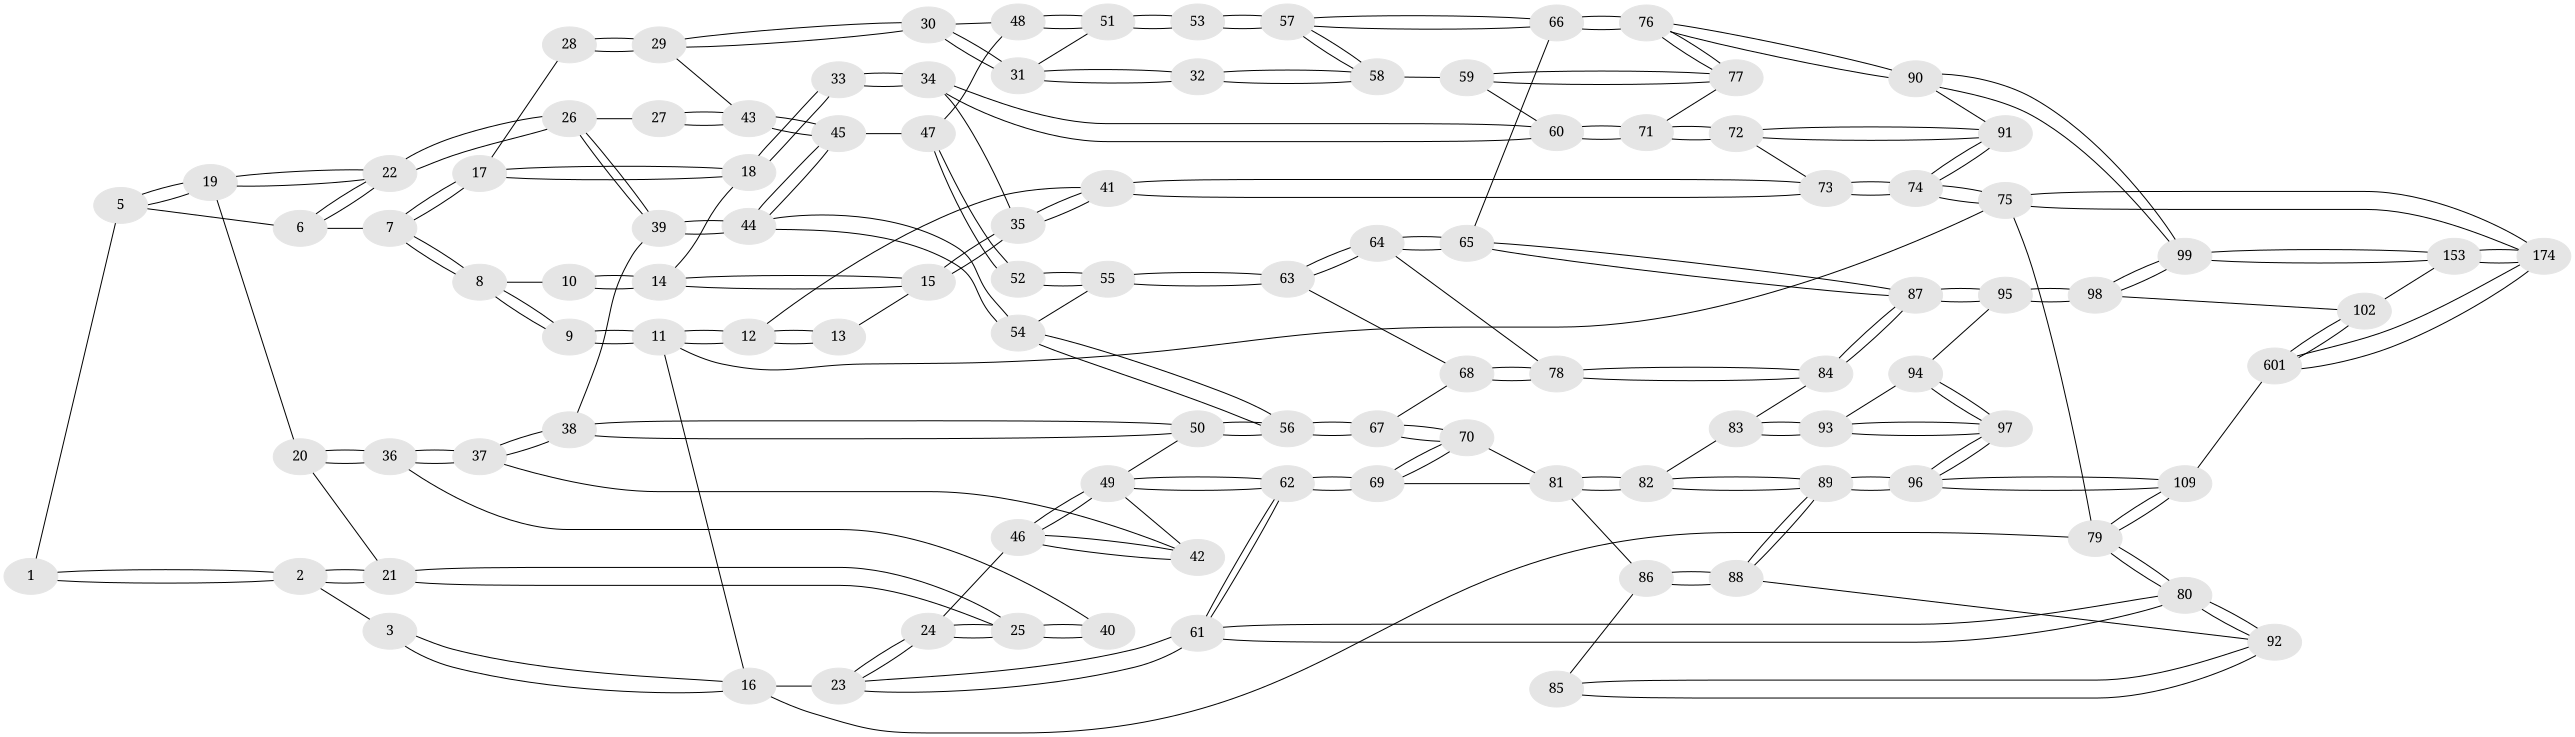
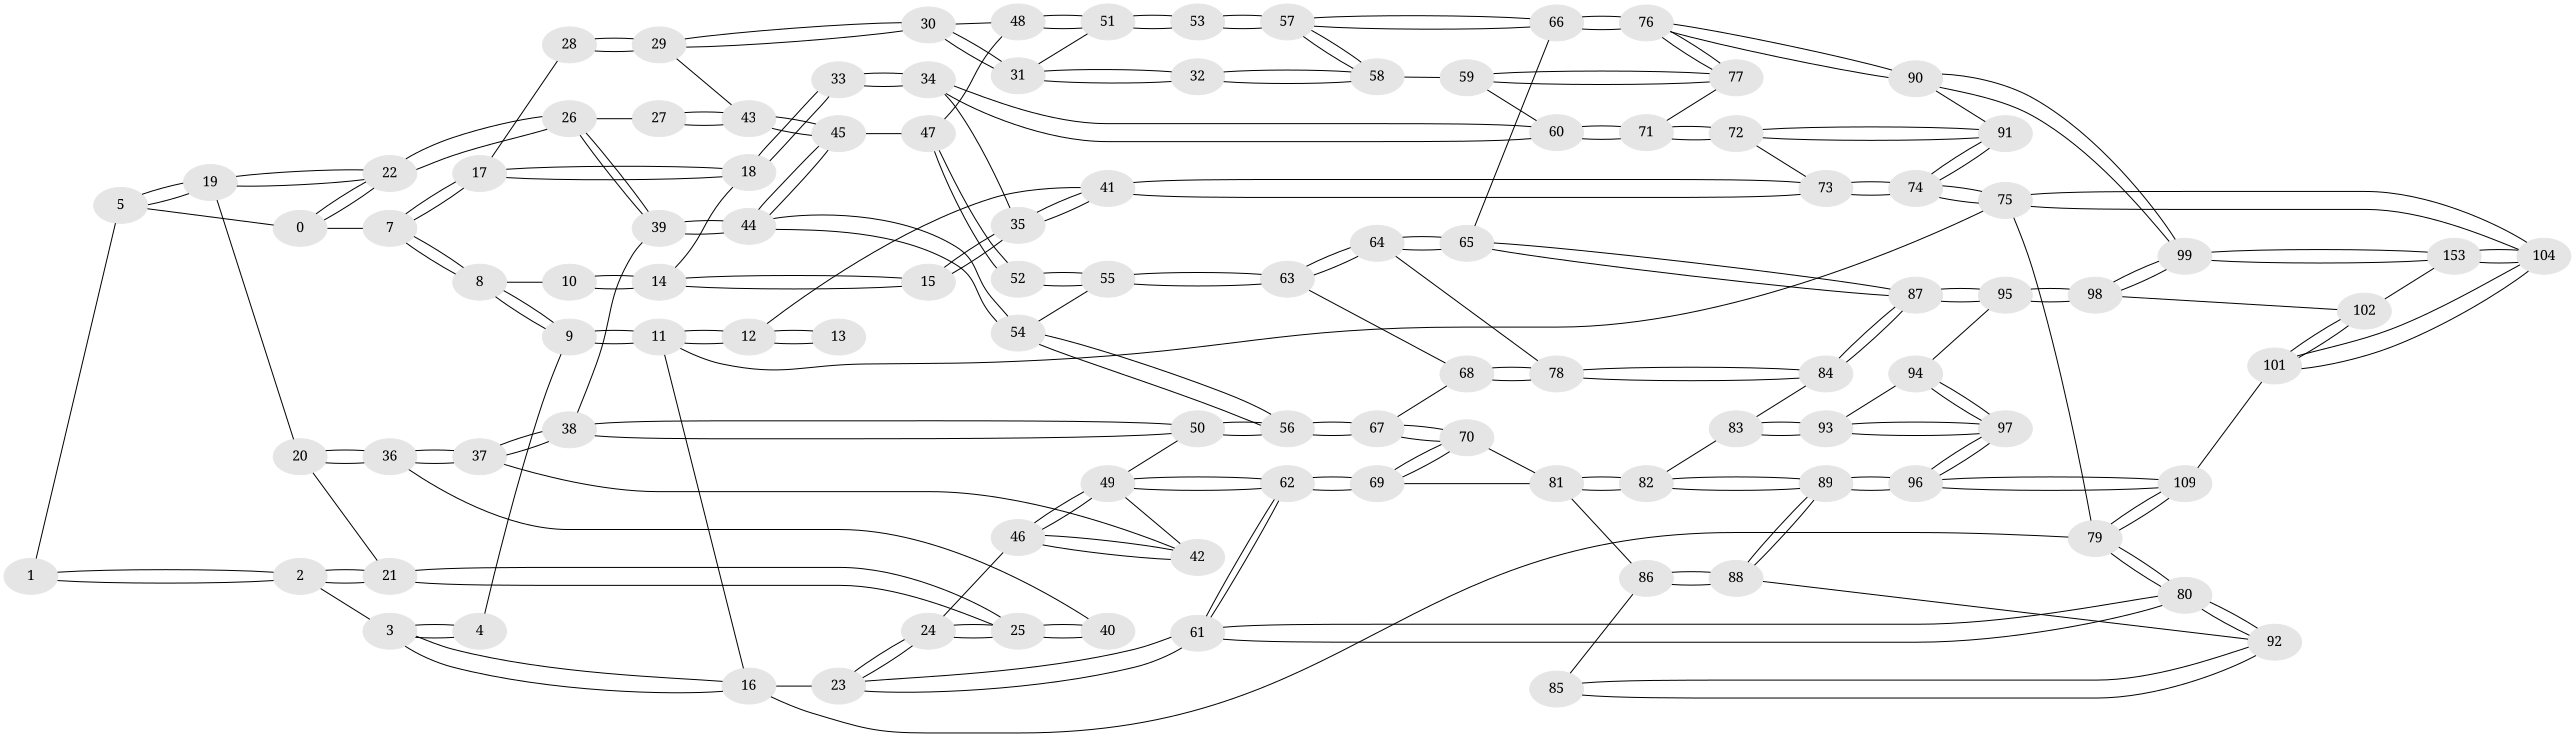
node "6": label "6" -> "0"
node "174": label "174" -> "104"
edge "15" -- "13": removed
node "601": label "601" -> "101"
node "4": added
